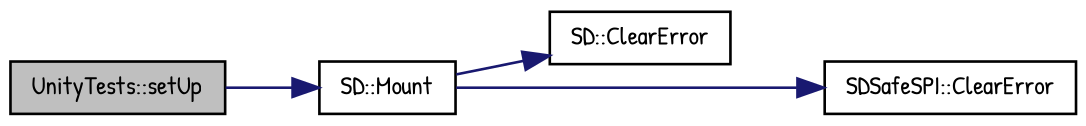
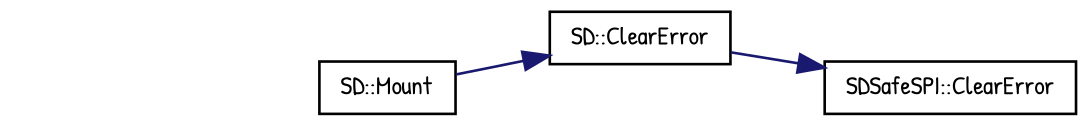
node "UnityTests::setUp": removed
edge "SD::Mount" -> "SDSafeSPI::ClearError": now "SD::ClearError" -> "SDSafeSPI::ClearError"
